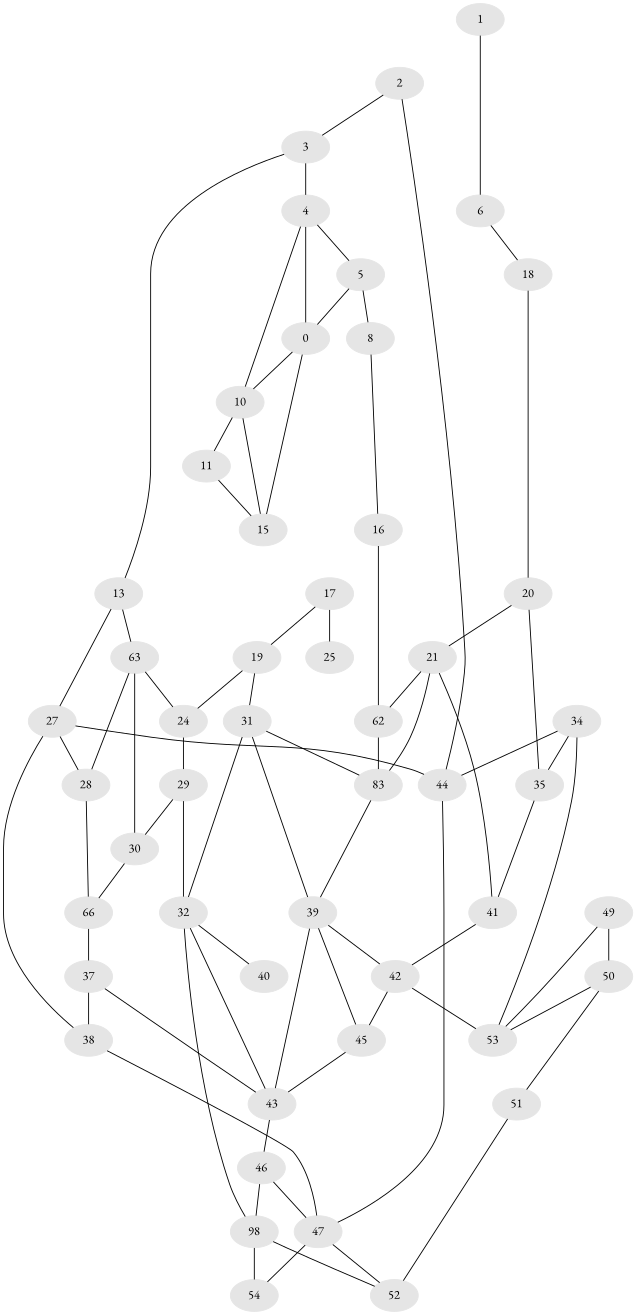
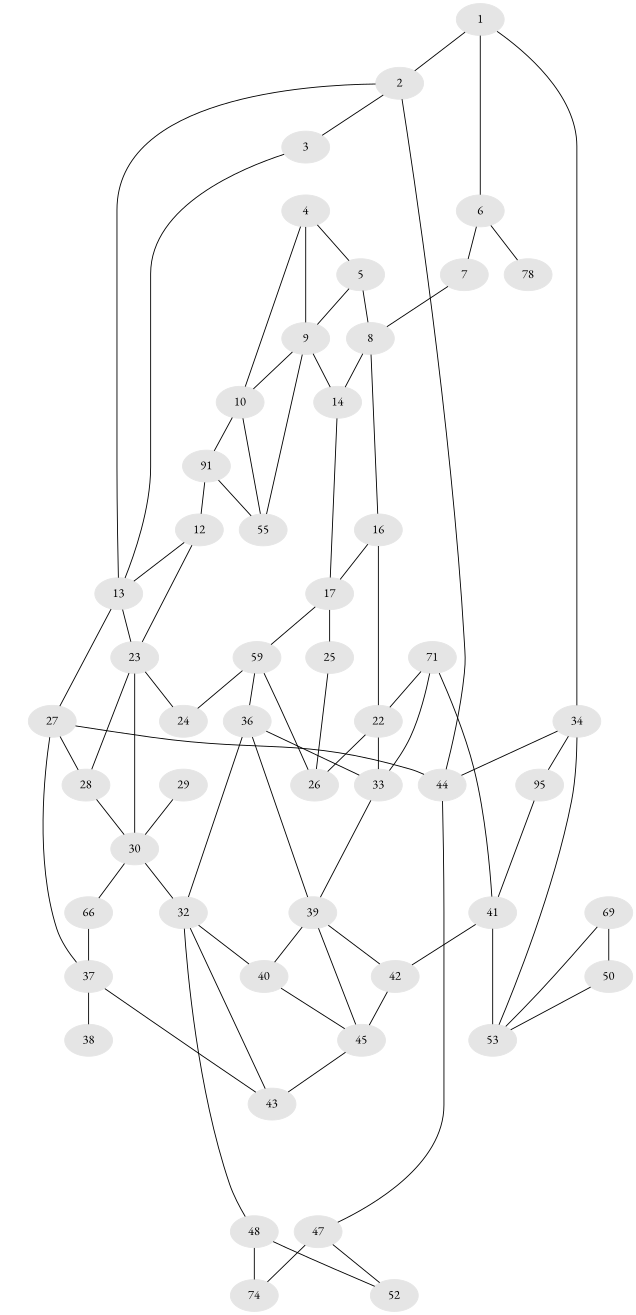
edge "1" -- "2": added
edge "3" -- "4": removed
edge "2" -- "13": added
node "7": added
node "18": label "18" -> "78"
node "0": label "0" -> "9"
edge "1" -- "34": added
node "14": added
node "11": label "11" -> "91"
node "12": added
node "15": label "15" -> "55"
edge "16" -- "17": added
node "20": removed
node "63": label "63" -> "23"
node "19": label "19" -> "59"
node "21": label "21" -> "71"
node "31": label "31" -> "36"
node "62": label "62" -> "22"
edge "24" -- "29": removed
node "26": added
node "83": label "83" -> "33"
node "35": label "35" -> "95"
edge "28" -- "66": now "28" -- "30"
edge "29" -- "32": now "30" -- "32"
edge "27" -- "38": now "27" -- "37"
node "49": label "49" -> "69"
edge "42" -- "53": now "41" -- "53"
edge "39" -- "43": now "39" -- "40"
edge "40" -- "45": added
node "51": removed
edge "38" -- "47": removed
node "46": removed
node "98": label "98" -> "48"
node "54": label "54" -> "74"
